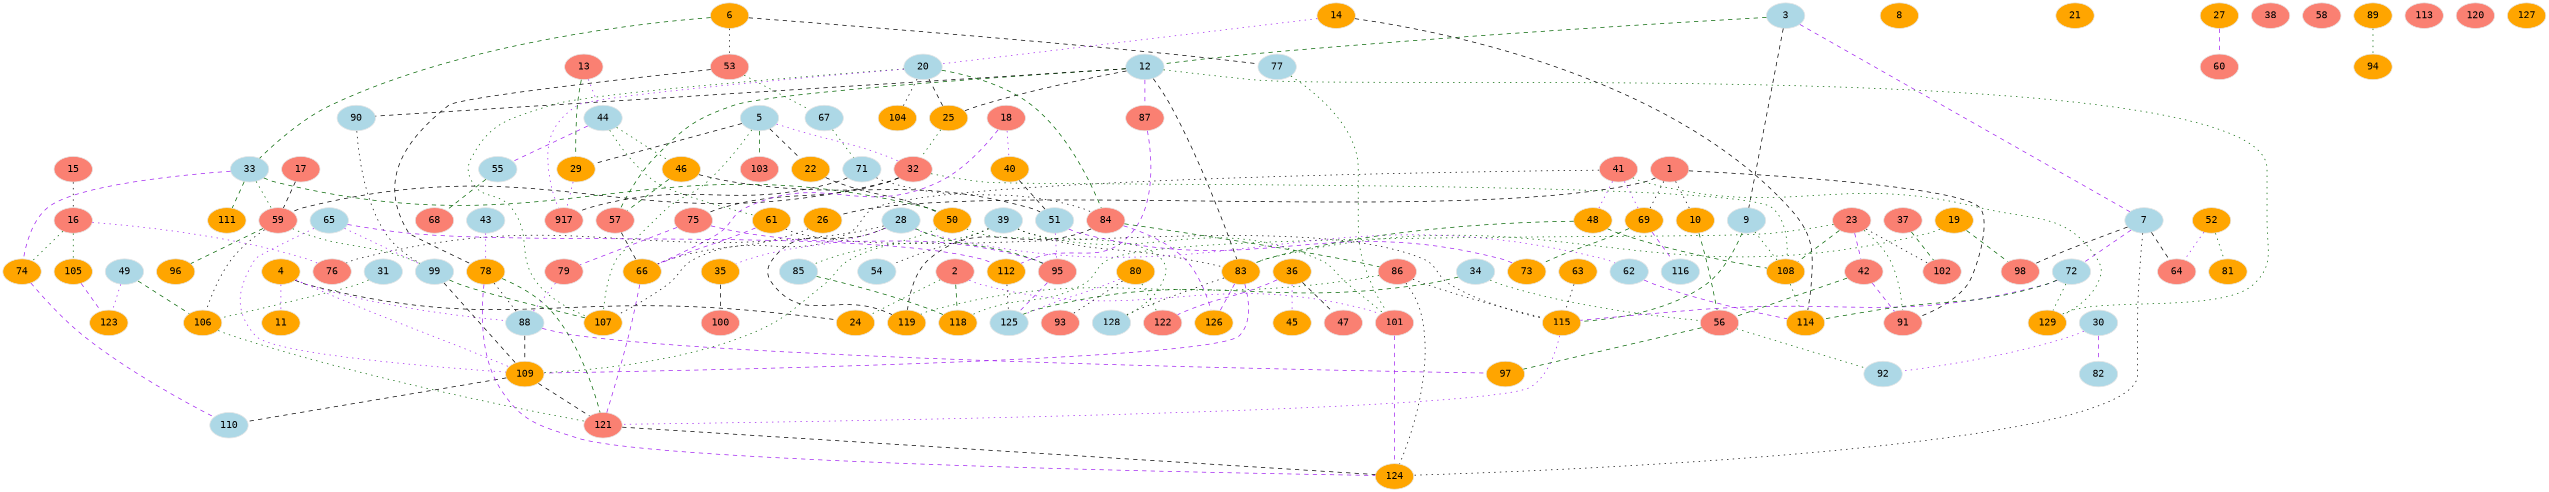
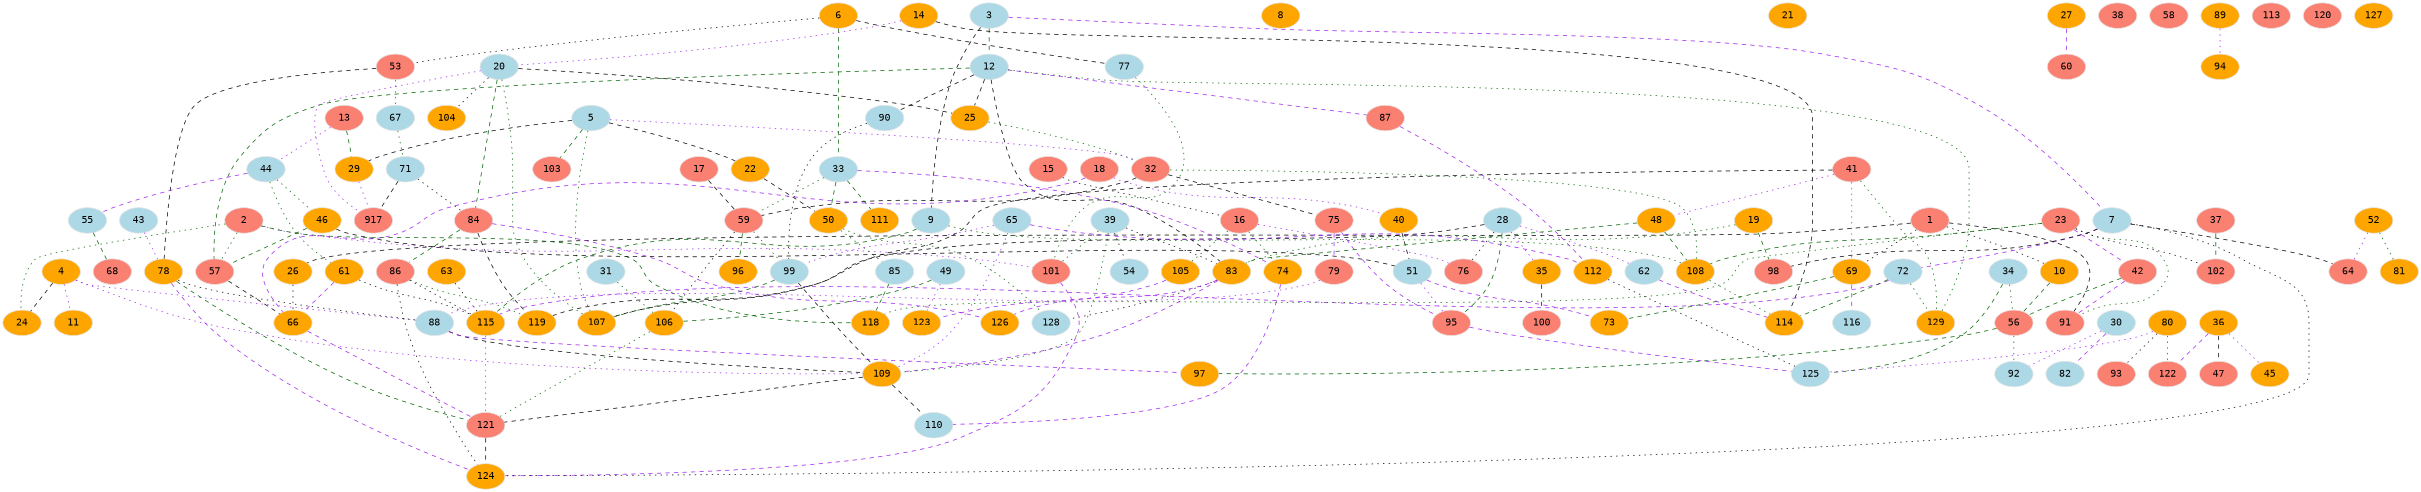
edge "89" -- "94": color darkgreen -> purple
edge "41" -- "107": style dotted -> dashed
edge "2" -- "57": added
